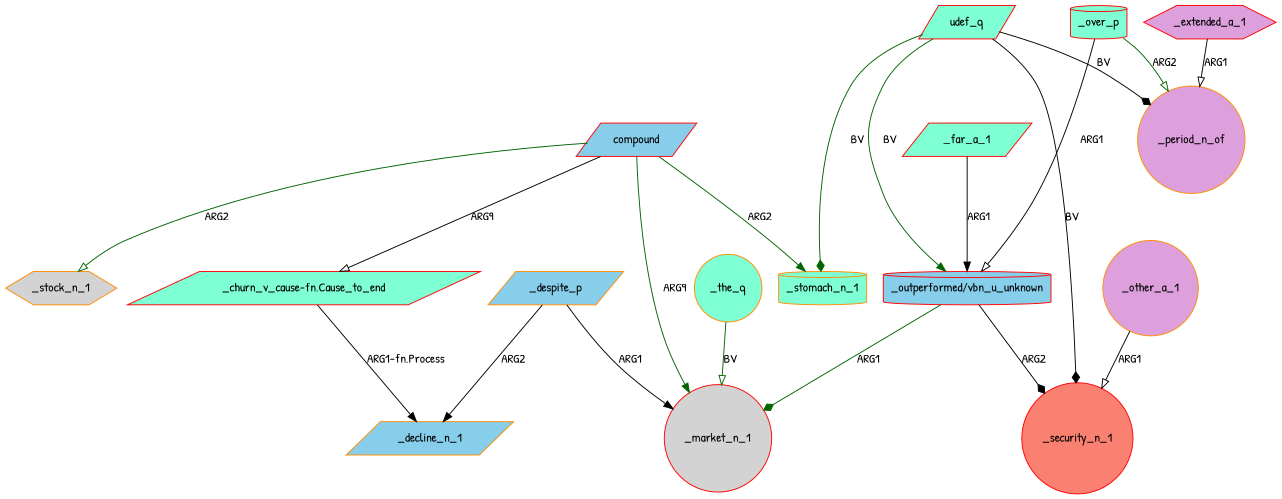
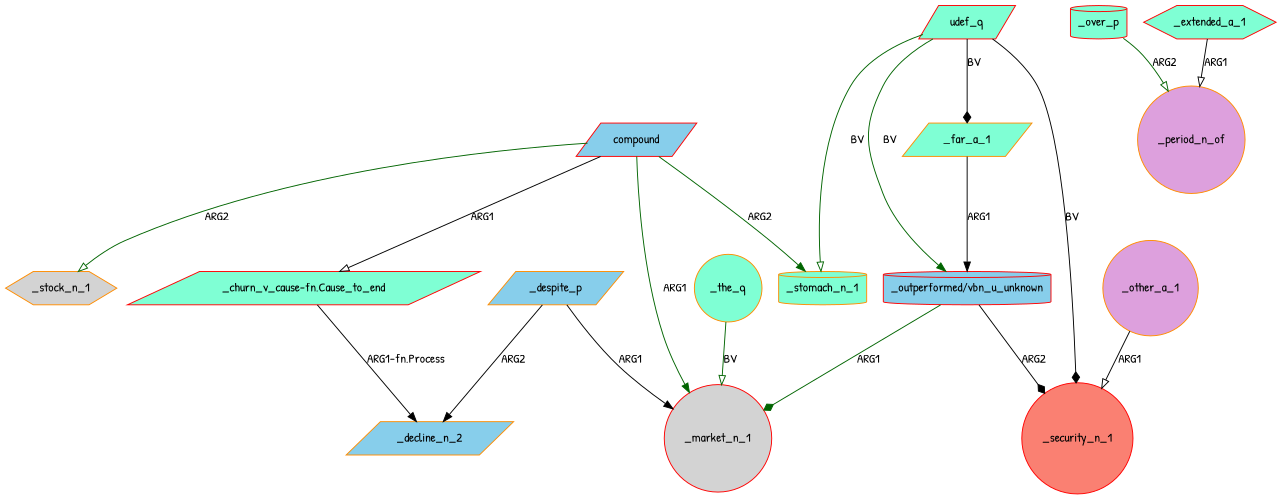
node "_extended_a_1": fillcolor plum -> aquamarine
edge "udef_q" -> "_period_n_of": now "udef_q" -> "_far_a_1"
edge "udef_q" -> "_stomach_n_1": arrowhead diamond -> onormal
node "_far_a_1": color red -> darkorange
edge "_over_p" -> "_outperformed/vbn_u_unknown": removed, label "ARG1"
edge "compound" -> "_churn_v_cause-fn.Cause_to_end": label "ARG9" -> "ARG1"
edge "compound" -> "_market_n_1": label "ARG9" -> "ARG1"
node "_decline_n_1": label "_decline_n_1" -> "_decline_n_2"
